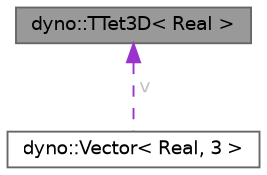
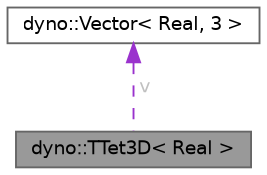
edge "dyno::Vector< Real, 3 >" -> "dyno::TTet3D< Real >": reversed
